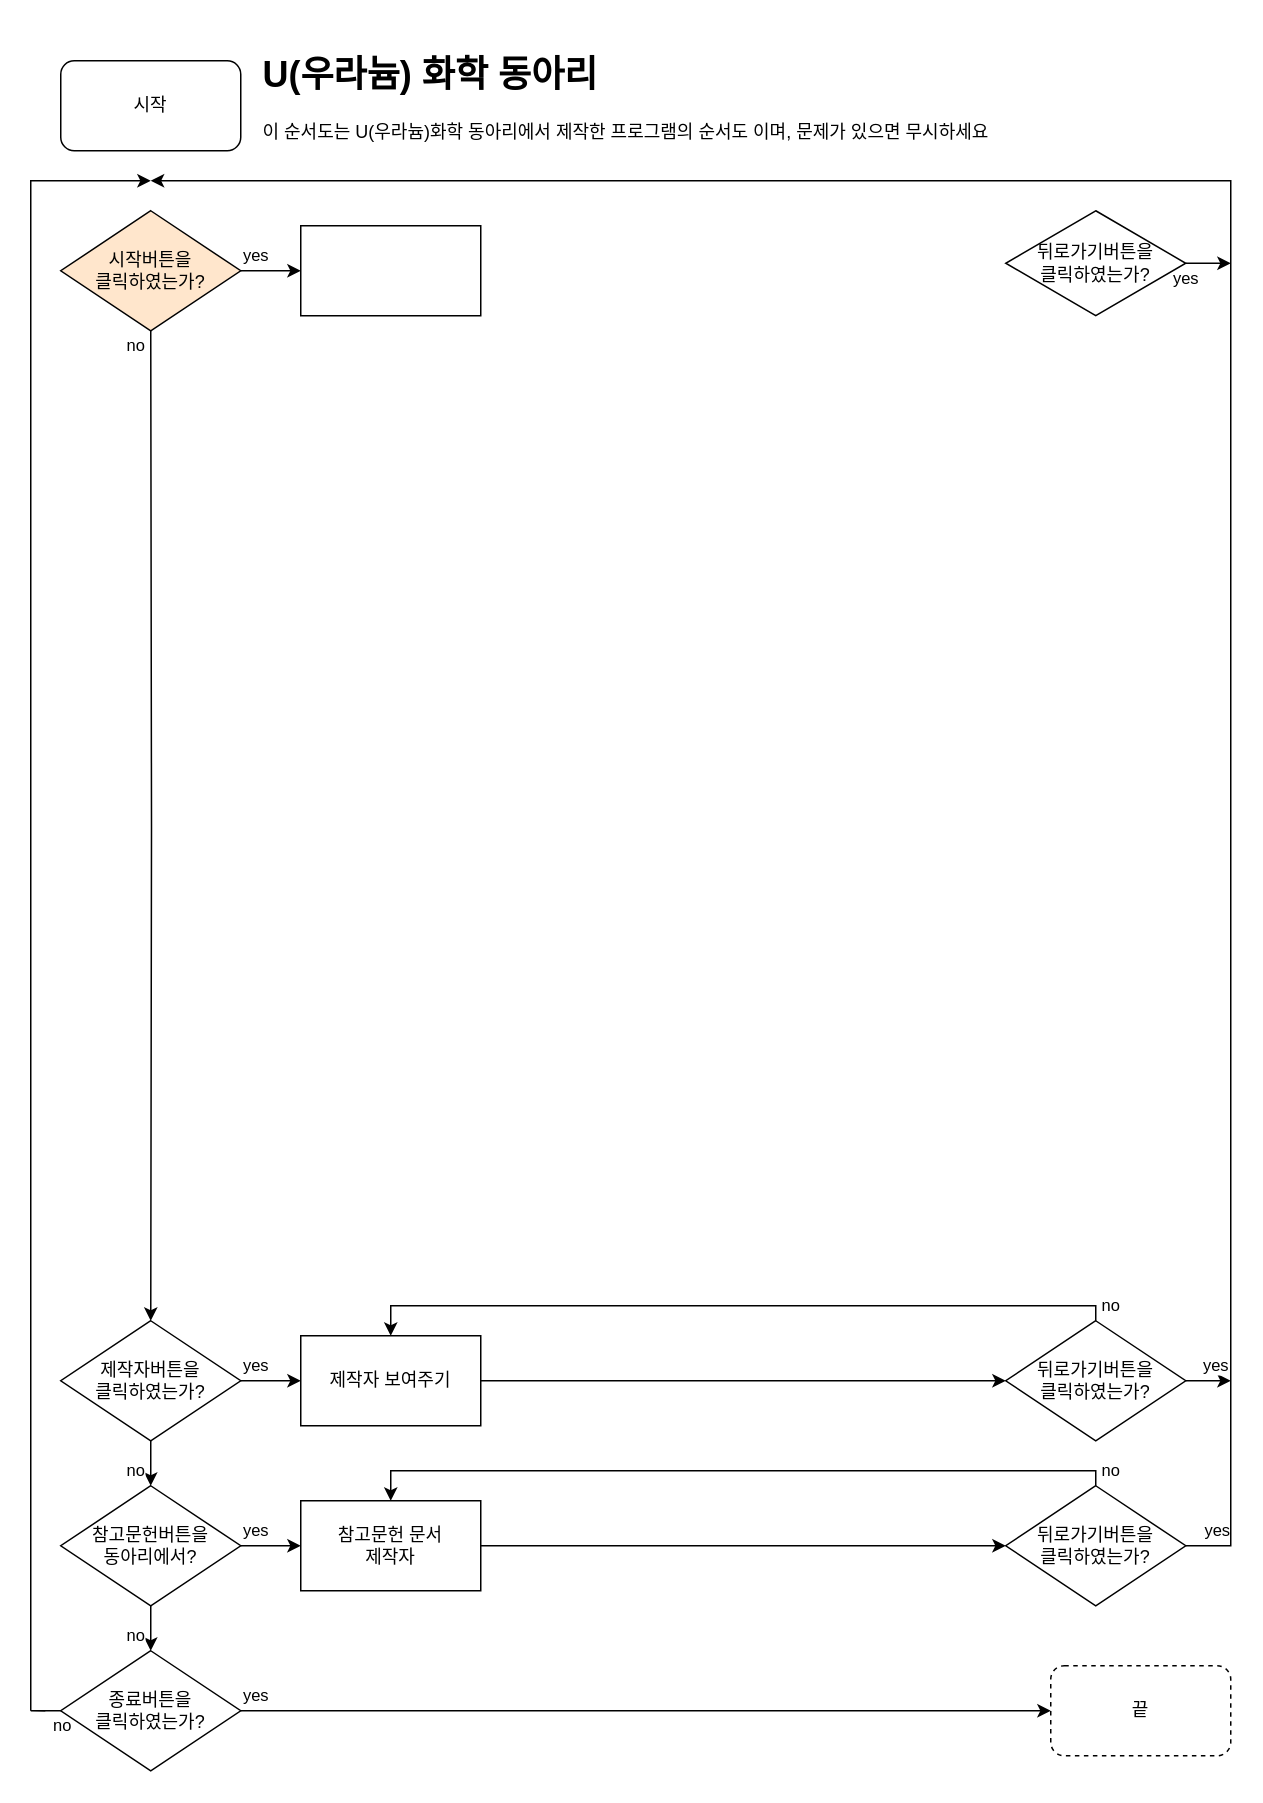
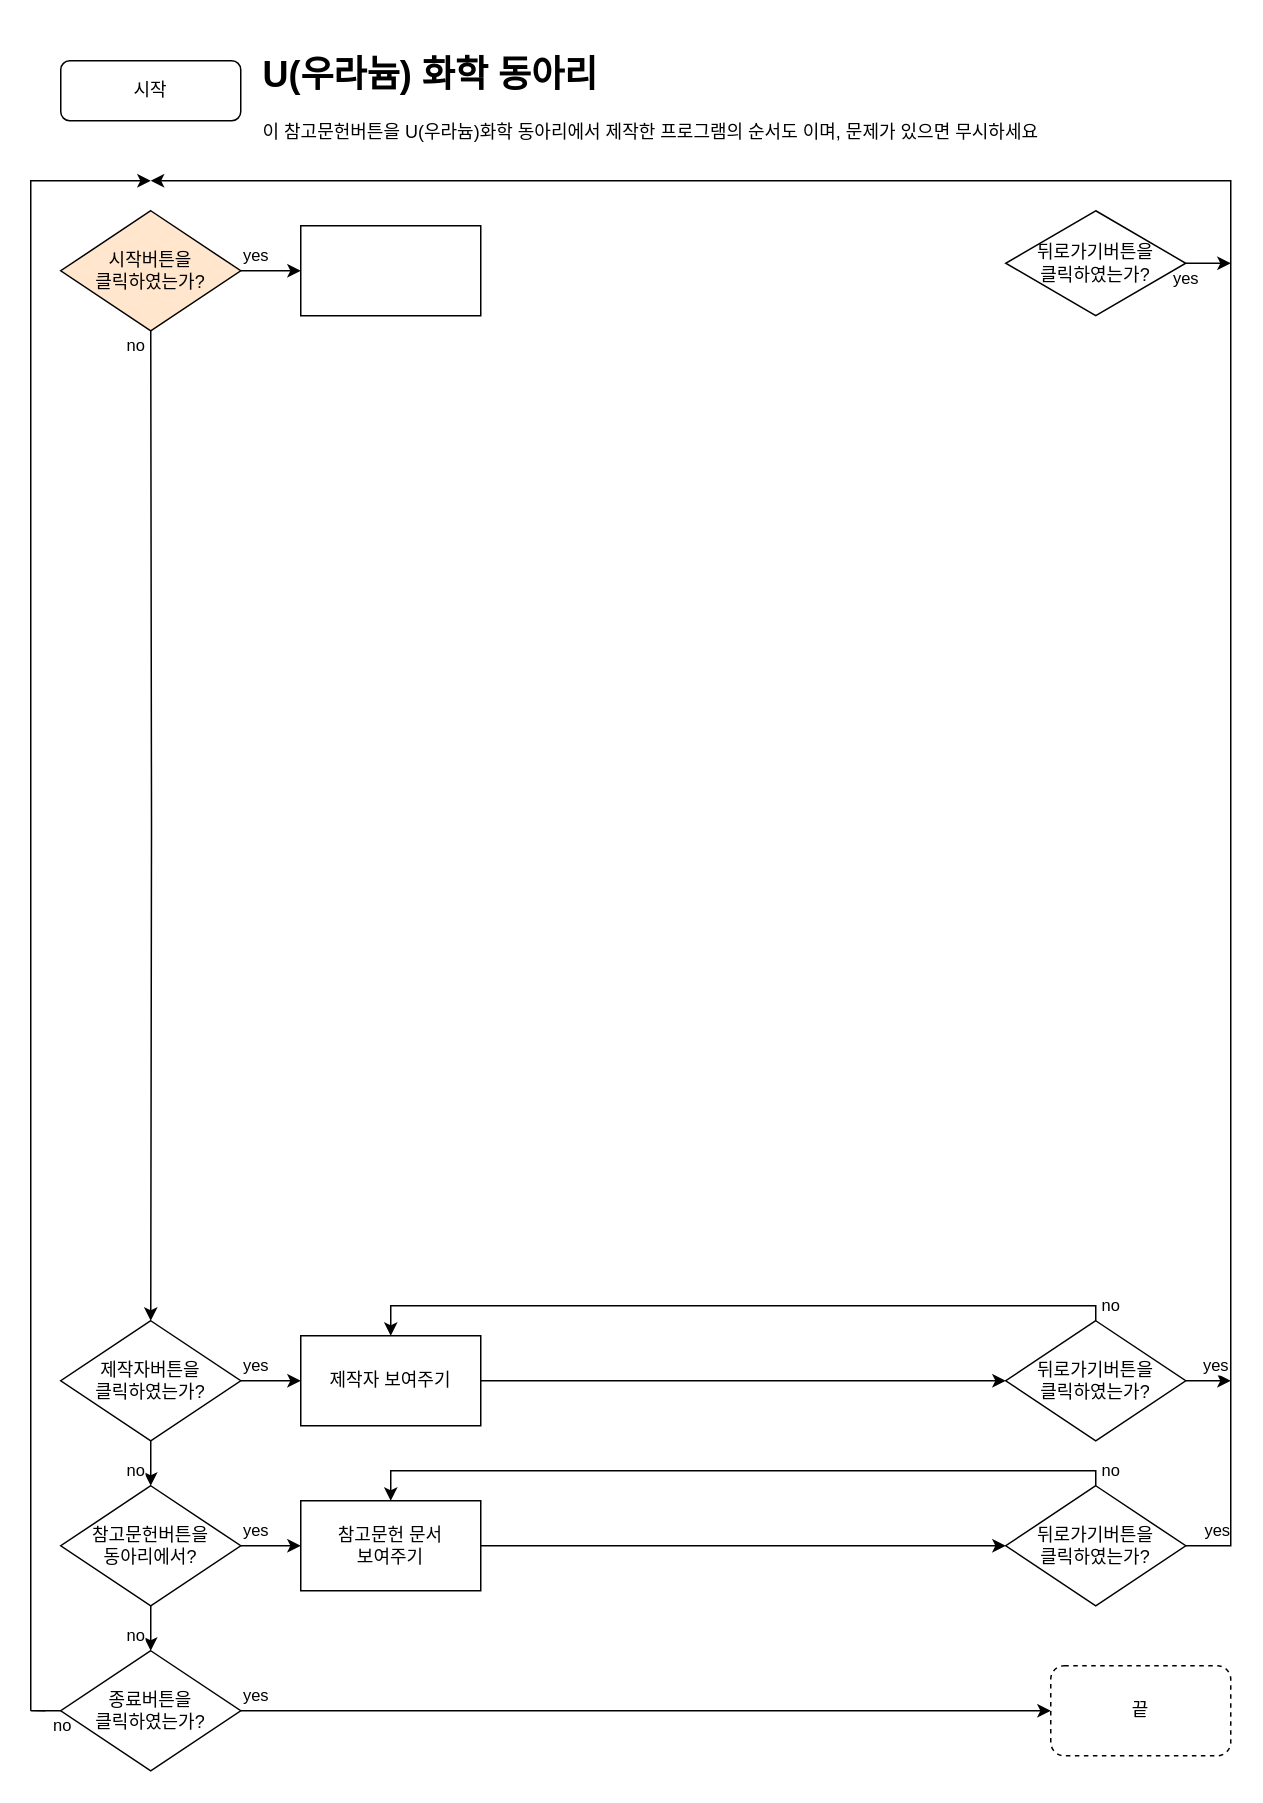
node "U(우라늄) 화학 동아리 이 순서도는 U(우라늄)화학 동아리에서 제작한 프로그램의 순서도 이며, 문제가 있으면 무시하세요": label "U(우라늄) 화학 동아리 이 순서도는 U(우라늄)화학 동아리에서 제작한 프로그램의 순서도 이며, 문제가 있으면 무시하세요" -> "U(우라늄) 화학 동아리 이 참고문헌버튼을 U(우라늄)화학 동아리에서 제작한 프로그램의 순서도 이며, 문제가 있으면 무시하세요"
node "시작": size 180x90 -> 180x60
node "참고문헌 문서 제작자": label "참고문헌 문서 제작자" -> "참고문헌 문서 보여주기"
